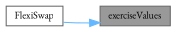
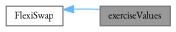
edge "FlexiSwap" -> "exerciseValues": reversed
